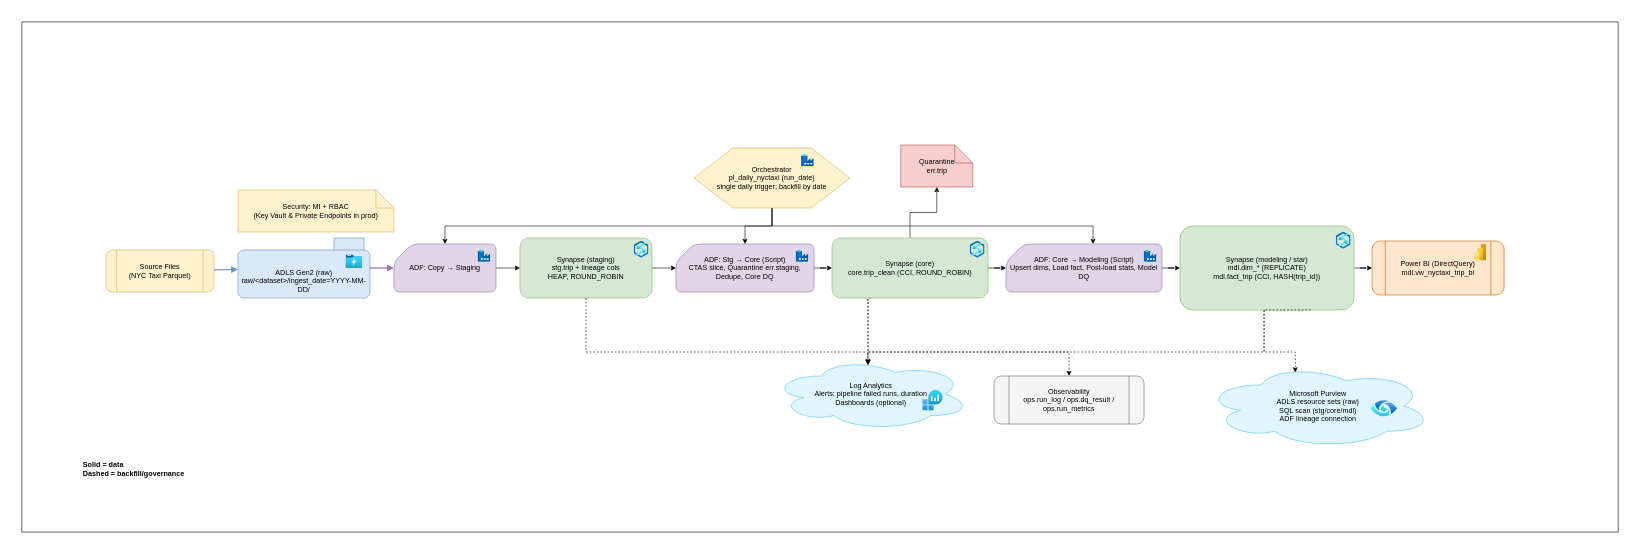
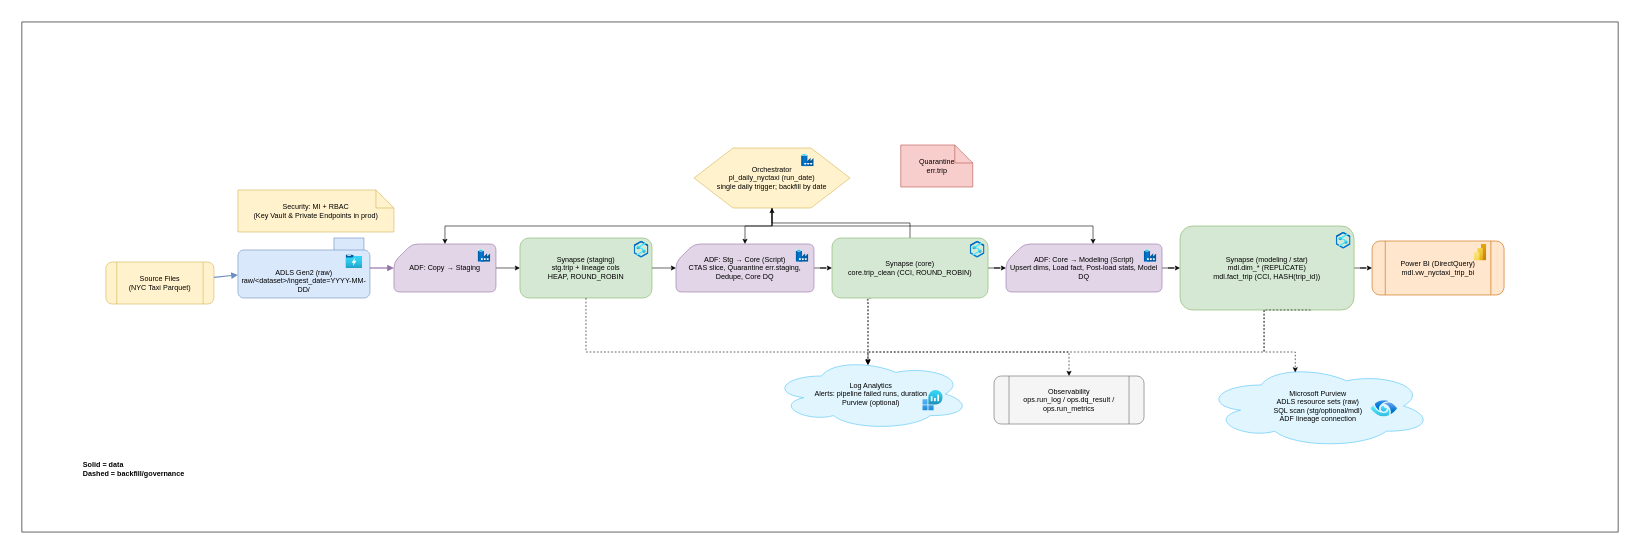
edge "Synapse (core) core.trip_clean (CCI, ROUND_ROBIN)" -> "Quarantine err.trip": now "Synapse (core) core.trip_clean (CCI, ROUND_ROBIN)" -> "Orchestrator pl_daily_nyctaxi (run_date) single daily trigger; backfill by date"
node "Source Files (NYC Taxi Parquet)": moved (160, 271) -> (160, 283)
node "Log Analytics Alerts: pipeline failed runs, duration Dashboards (optional)": label "Log Analytics Alerts: pipeline failed runs, duration Dashboards (optional)" -> "Log Analytics Alerts: pipeline failed runs, duration Purview (optional)"
node "Microsoft Purview ADLS resource sets (raw) SQL scan (stg/core/mdl) ADF lineage connection": label "Microsoft Purview ADLS resource sets (raw) SQL scan (stg/core/mdl) ADF lineage connection" -> "Microsoft Purview ADLS resource sets (raw) SQL scan (stg/optional/mdl) ADF lineage connection"
